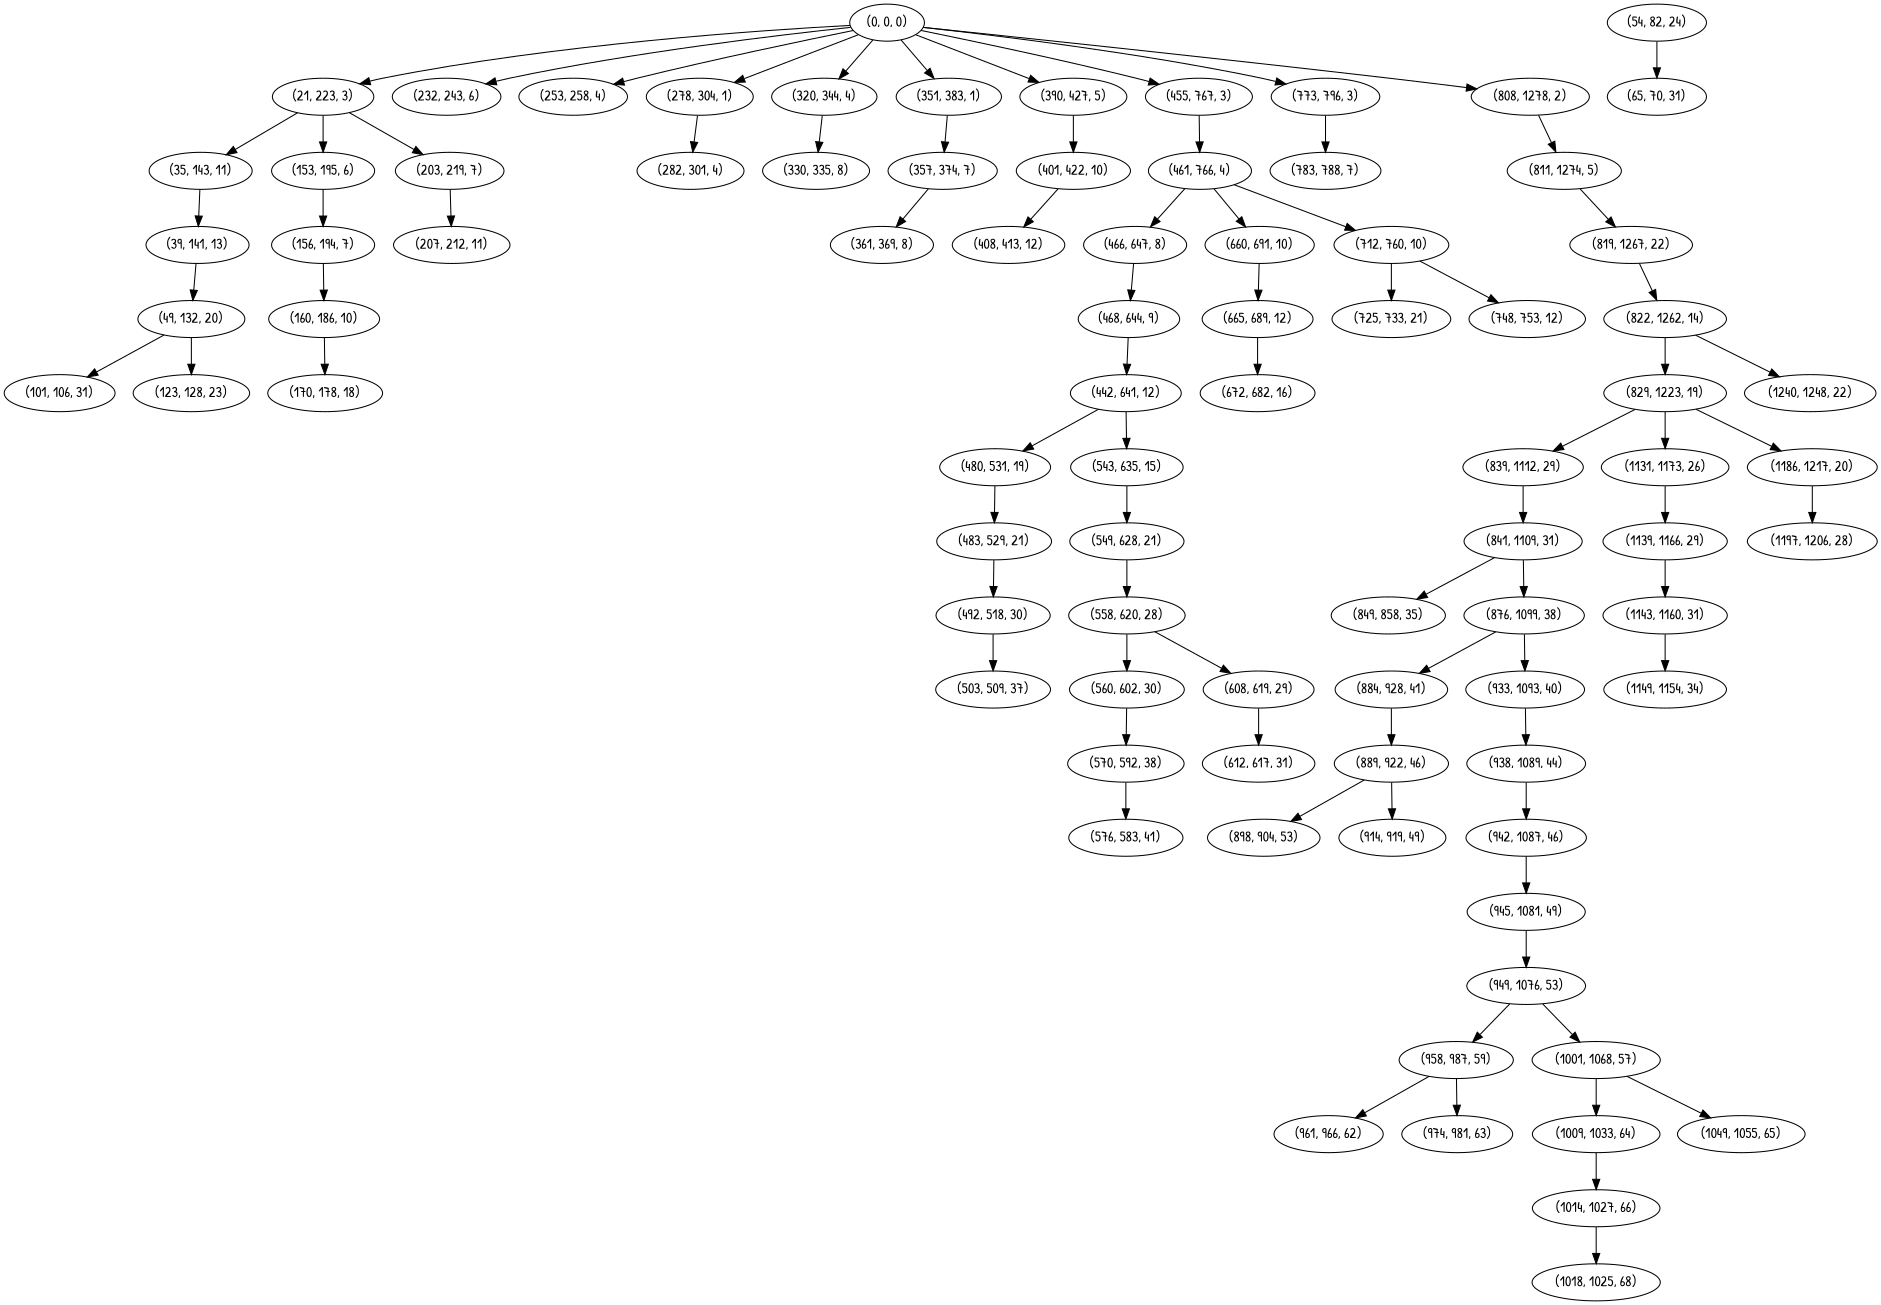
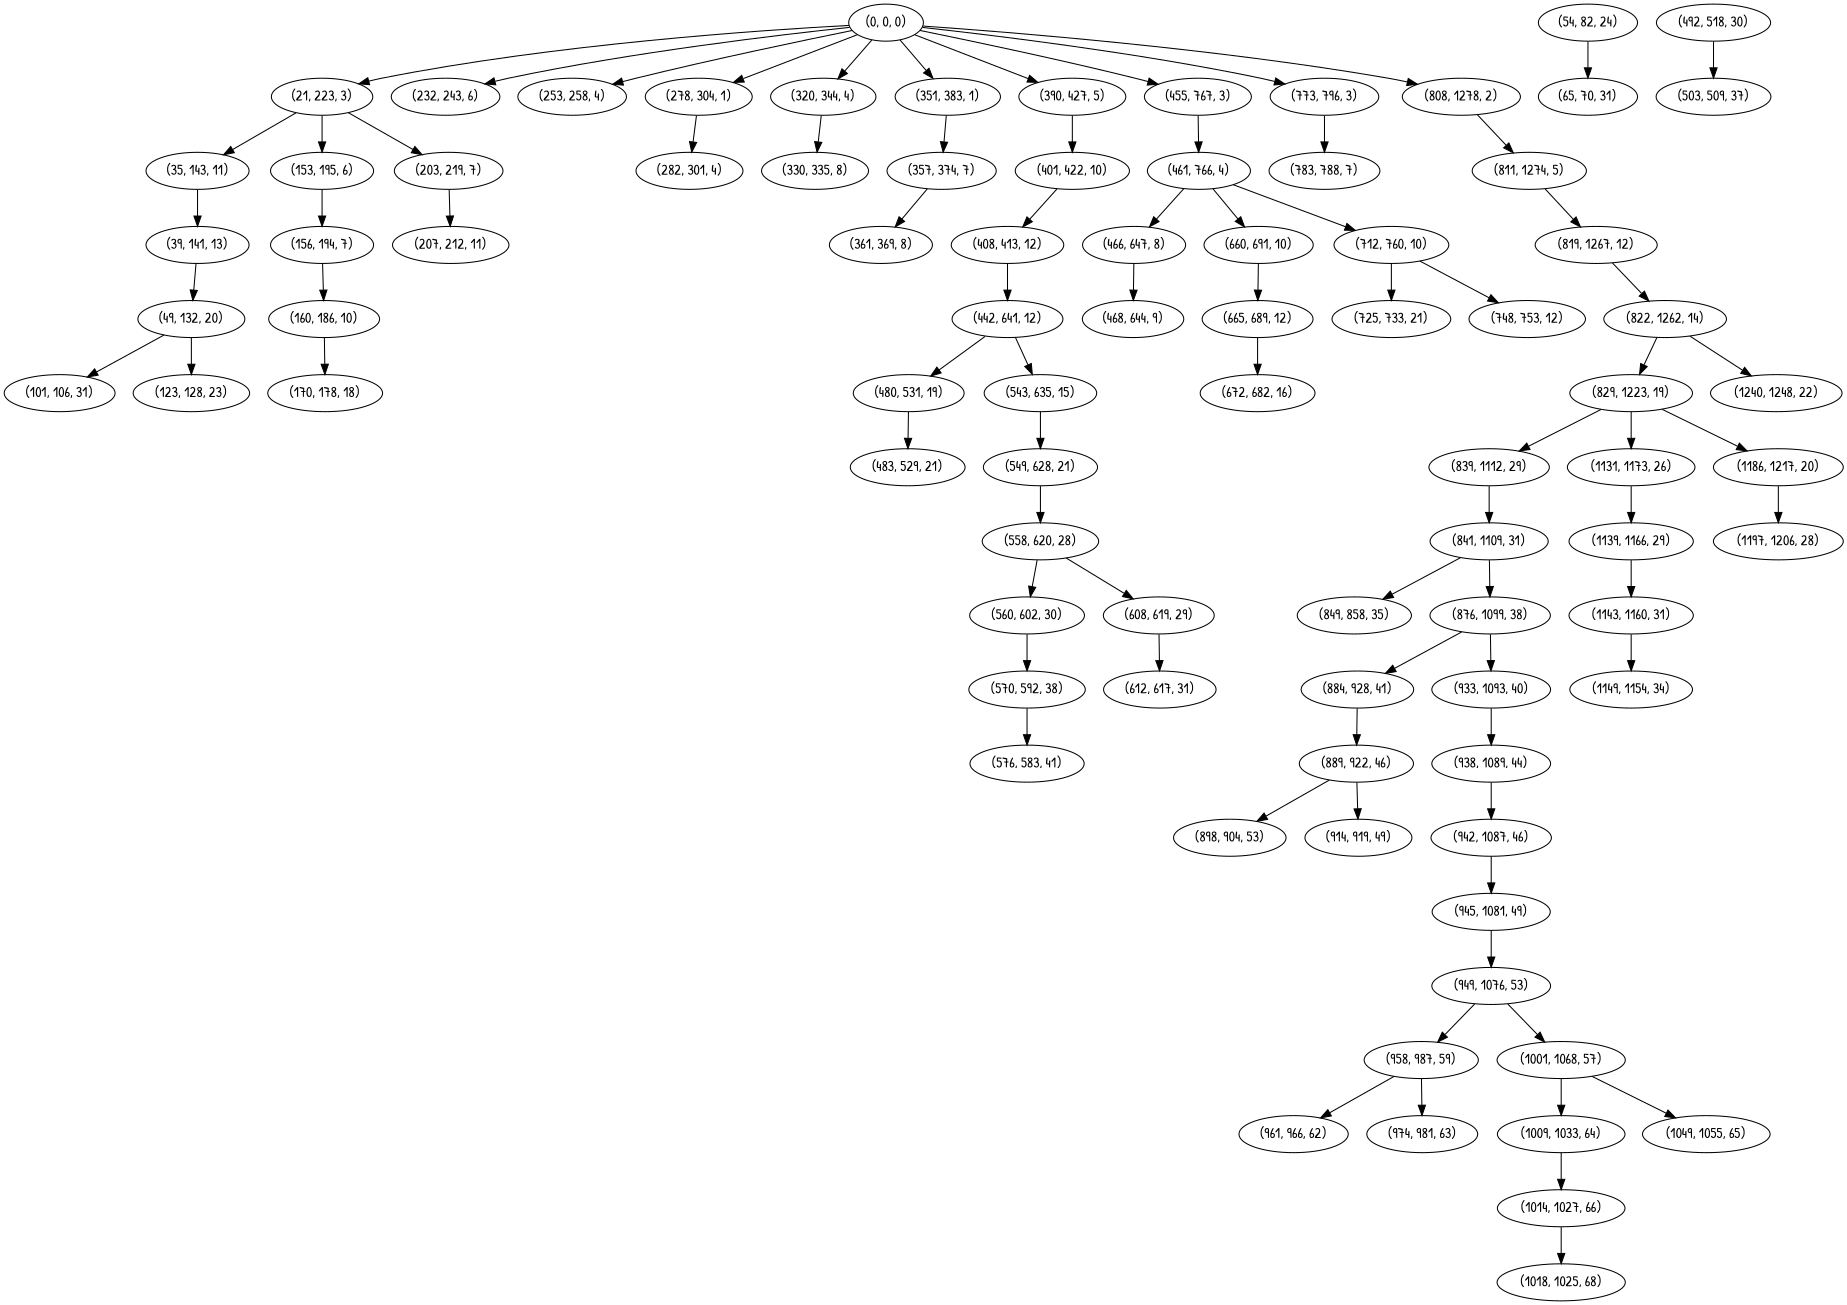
node "(819, 1267, 22)": label "(819, 1267, 22)" -> "(819, 1267, 12)"
edge "(468, 644, 9)" -> "(442, 641, 12)": now "(408, 413, 12)" -> "(442, 641, 12)"
edge "(483, 529, 21)" -> "(492, 518, 30)": removed
